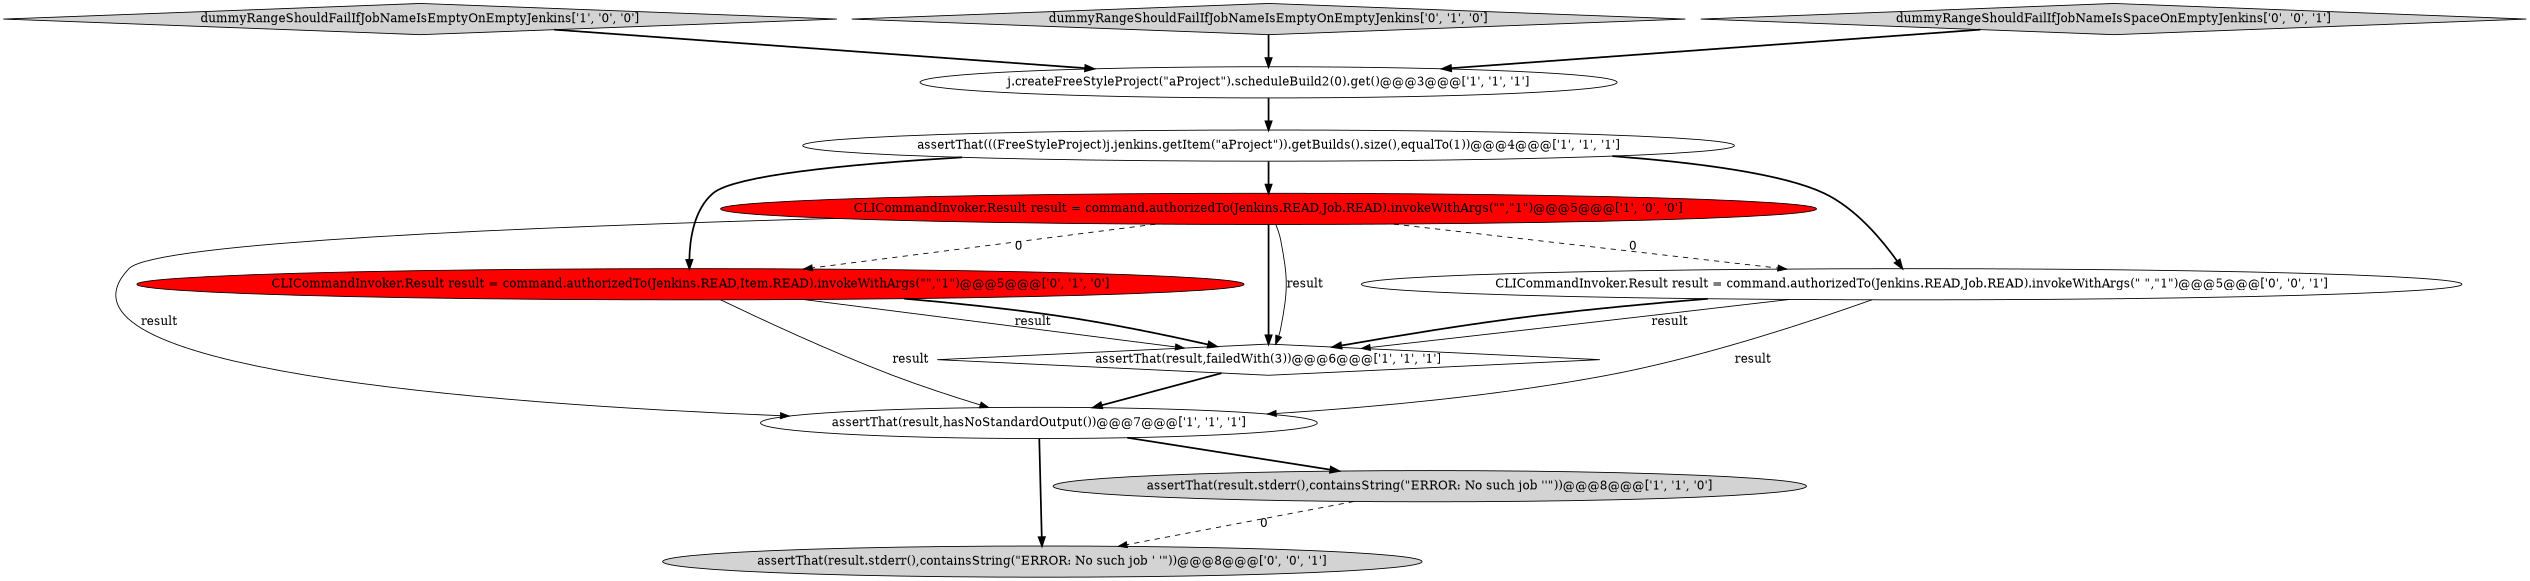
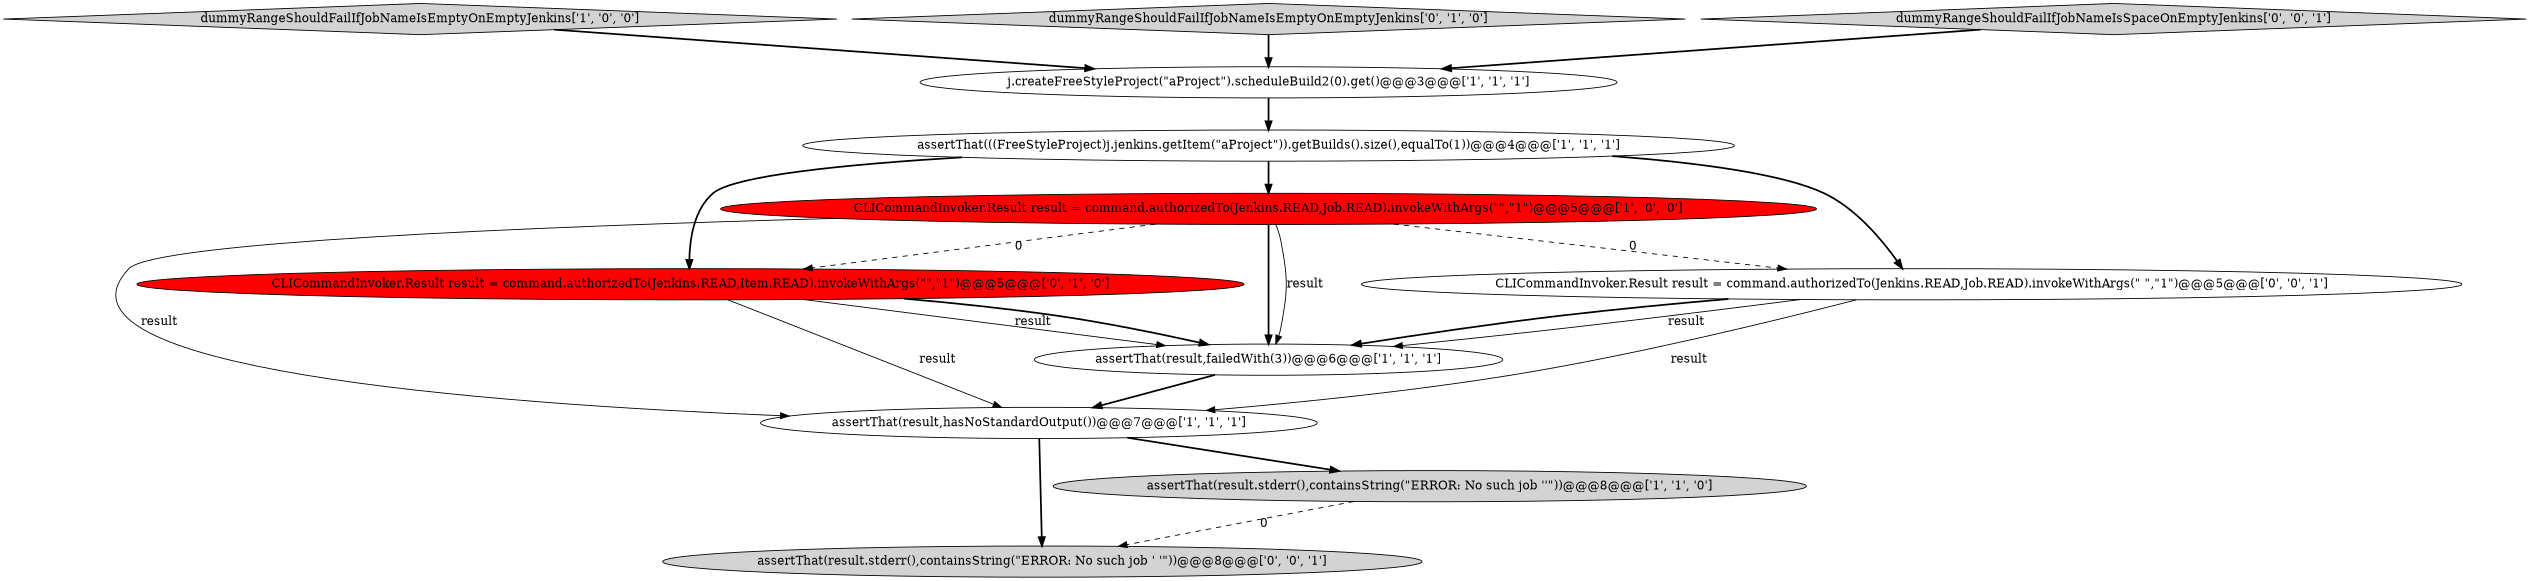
node "assertThat(result,failedWith(3))@@@6@@@['1', '1', '1']": shape diamond -> ellipse
